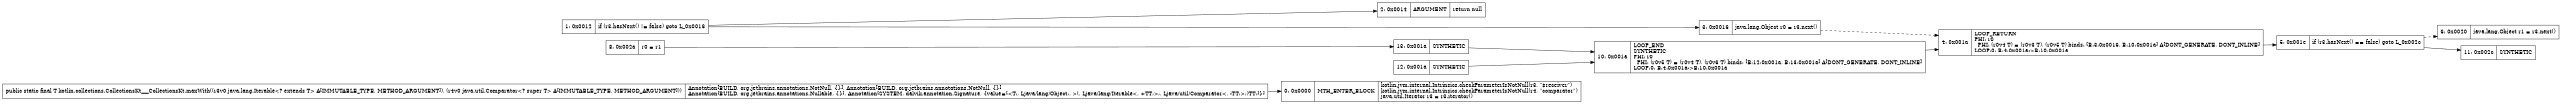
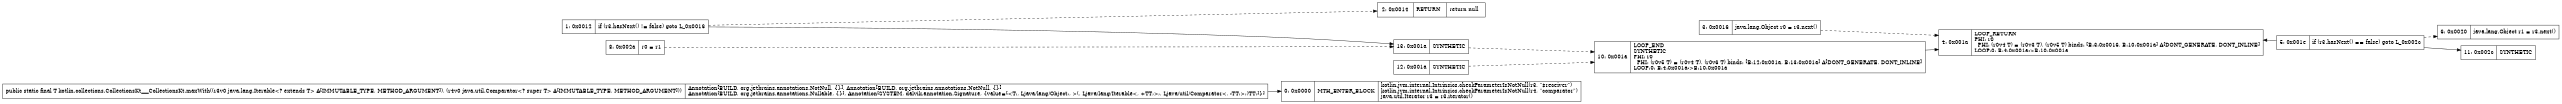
node "2: 0x0014": text "ARGUMENT" -> "RETURN"
edge "1: 0x0012" -> "2: 0x0014": style solid -> dashed
edge "1: 0x0012" -> "3: 0x0016": now "1: 0x0012" -> "13: 0x001a"
edge "4: 0x001a" -> "5: 0x001e": reversed
edge "8: 0x002a" -> "13: 0x001a": style solid -> dashed
edge "13: 0x001a" -> "10: 0x001a": style solid -> dashed
edge "12: 0x001a" -> "10: 0x001a": style solid -> dashed
